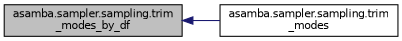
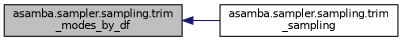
node "asamba.sampler.sampling.trim _modes": label "asamba.sampler.sampling.trim _modes" -> "asamba.sampler.sampling.trim _sampling"
